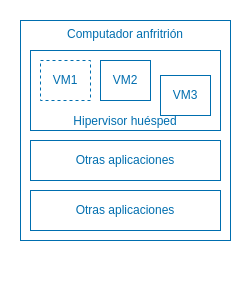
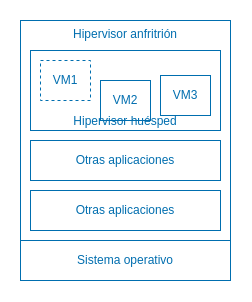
node "Computador anfritrión": label "Computador anfritrión" -> "Hipervisor anfritrión"
node "VM2": moved (126, 81) -> (126, 101)
node "Sistema operativo": added
